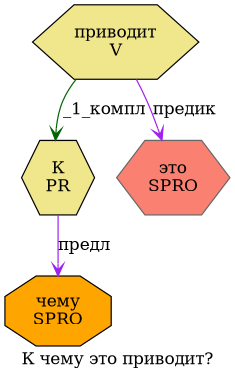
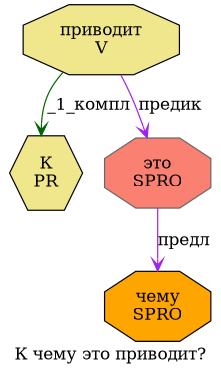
node "приводит V": shape hexagon -> octagon
node "это SPRO": shape hexagon -> octagon
edge "К PR" -> "чему SPRO": now "это SPRO" -> "чему SPRO"
